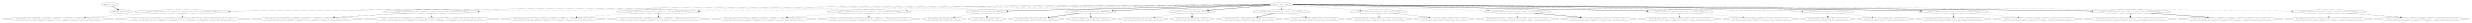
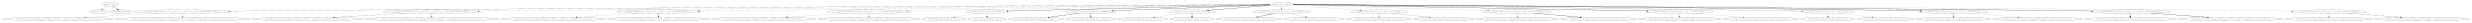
node "(MODIFIER,STATIC)": added
